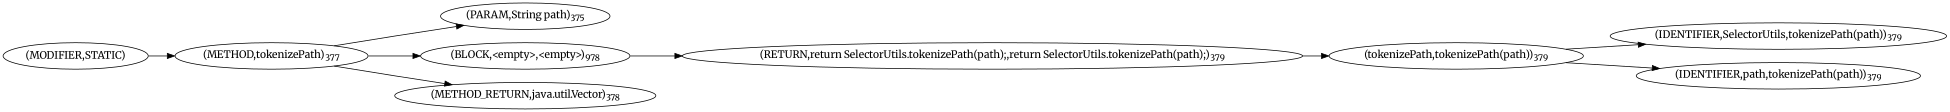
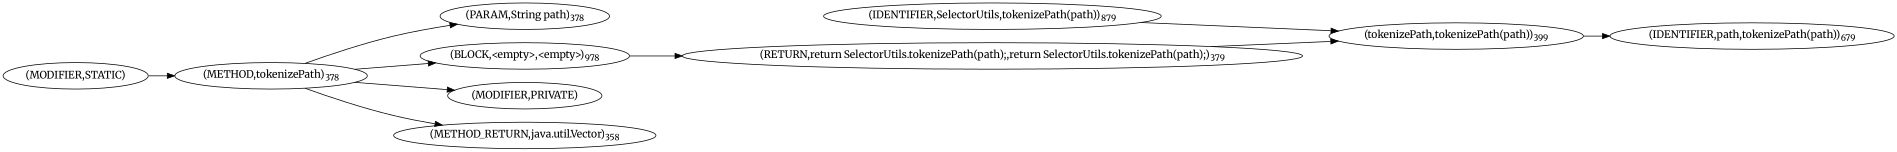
node "(PARAM,String path)": text "375" -> "378"
node "(IDENTIFIER,SelectorUtils,tokenizePath(path))": text "379" -> "879"
edge "(tokenizePath,tokenizePath(path))" -> "(IDENTIFIER,SelectorUtils,tokenizePath(path))": reversed
node "(METHOD,tokenizePath)": text "377" -> "378"
node "(tokenizePath,tokenizePath(path))": text "379" -> "399"
node "(IDENTIFIER,path,tokenizePath(path))": text "379" -> "679"
node "(METHOD_RETURN,java.util.Vector)": text "378" -> "358"
node "(MODIFIER,PRIVATE)": added
